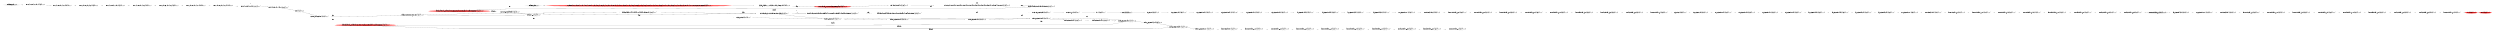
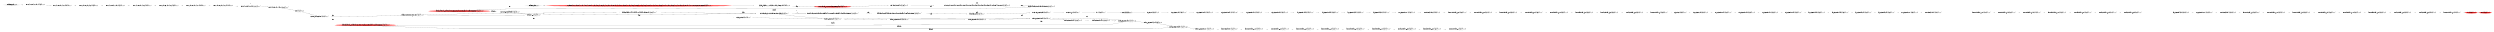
node "assertTrue(sumi.longValue() == 15)@@@71@@@['1', '1', '0']": removed
node "assertTrue(count.doubleValue() == 2)@@@79@@@['1', '1', '0']": removed
node "attachStreamFactory(pstream)@@@20@@@['0', '0', '1']": added
